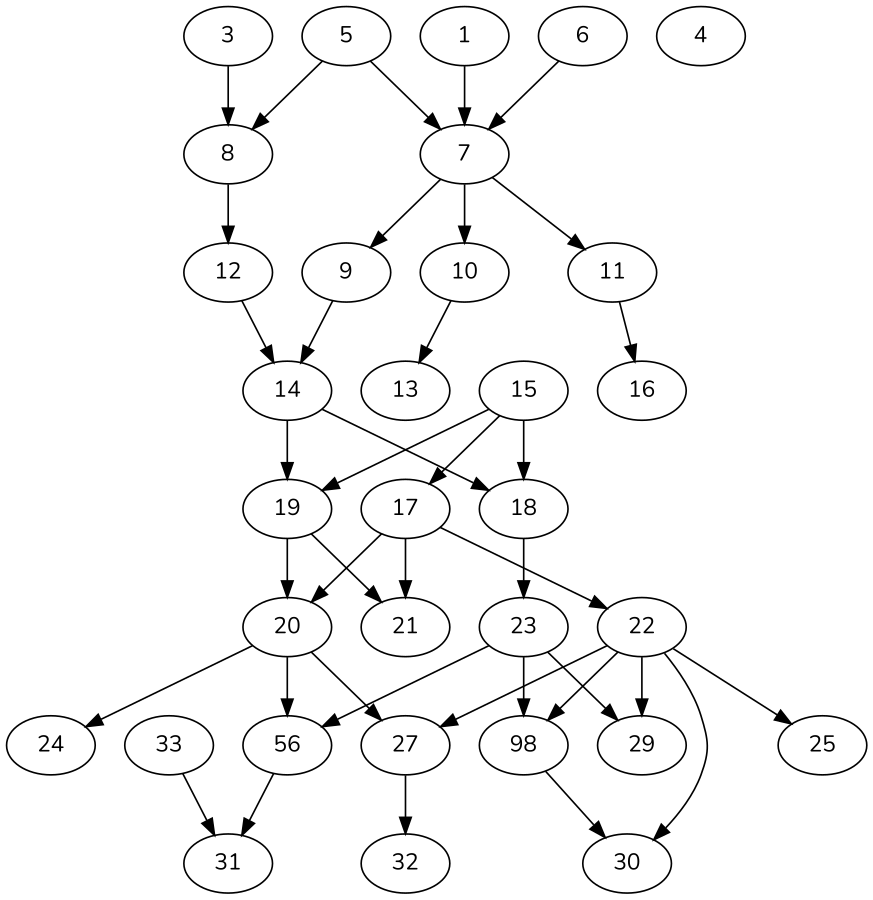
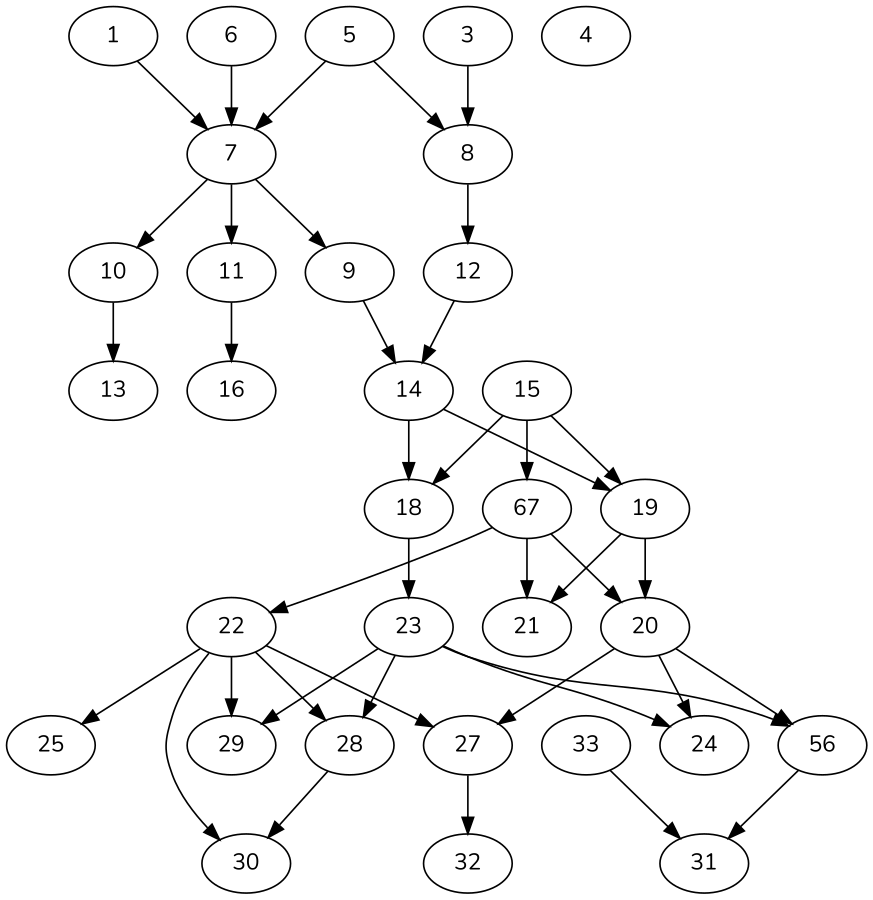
node "17": label "17" -> "67"
edge "23" -> "24": added
node "98": label "98" -> "28"
